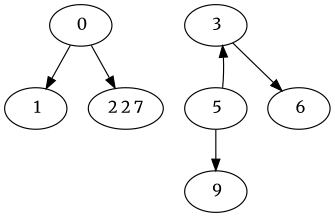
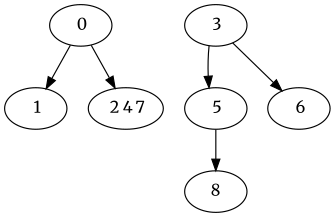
edge "5" -> "3": reversed
node "2 2 7": label "2 2 7" -> "2 4 7"
node "9": label "9" -> "8"
